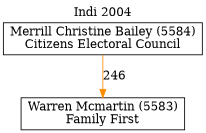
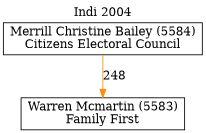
edge "Merrill Christine Bailey (5584) Citizens Electoral Council" -> "Warren Mcmartin (5583) Family First": label "246" -> "248"
